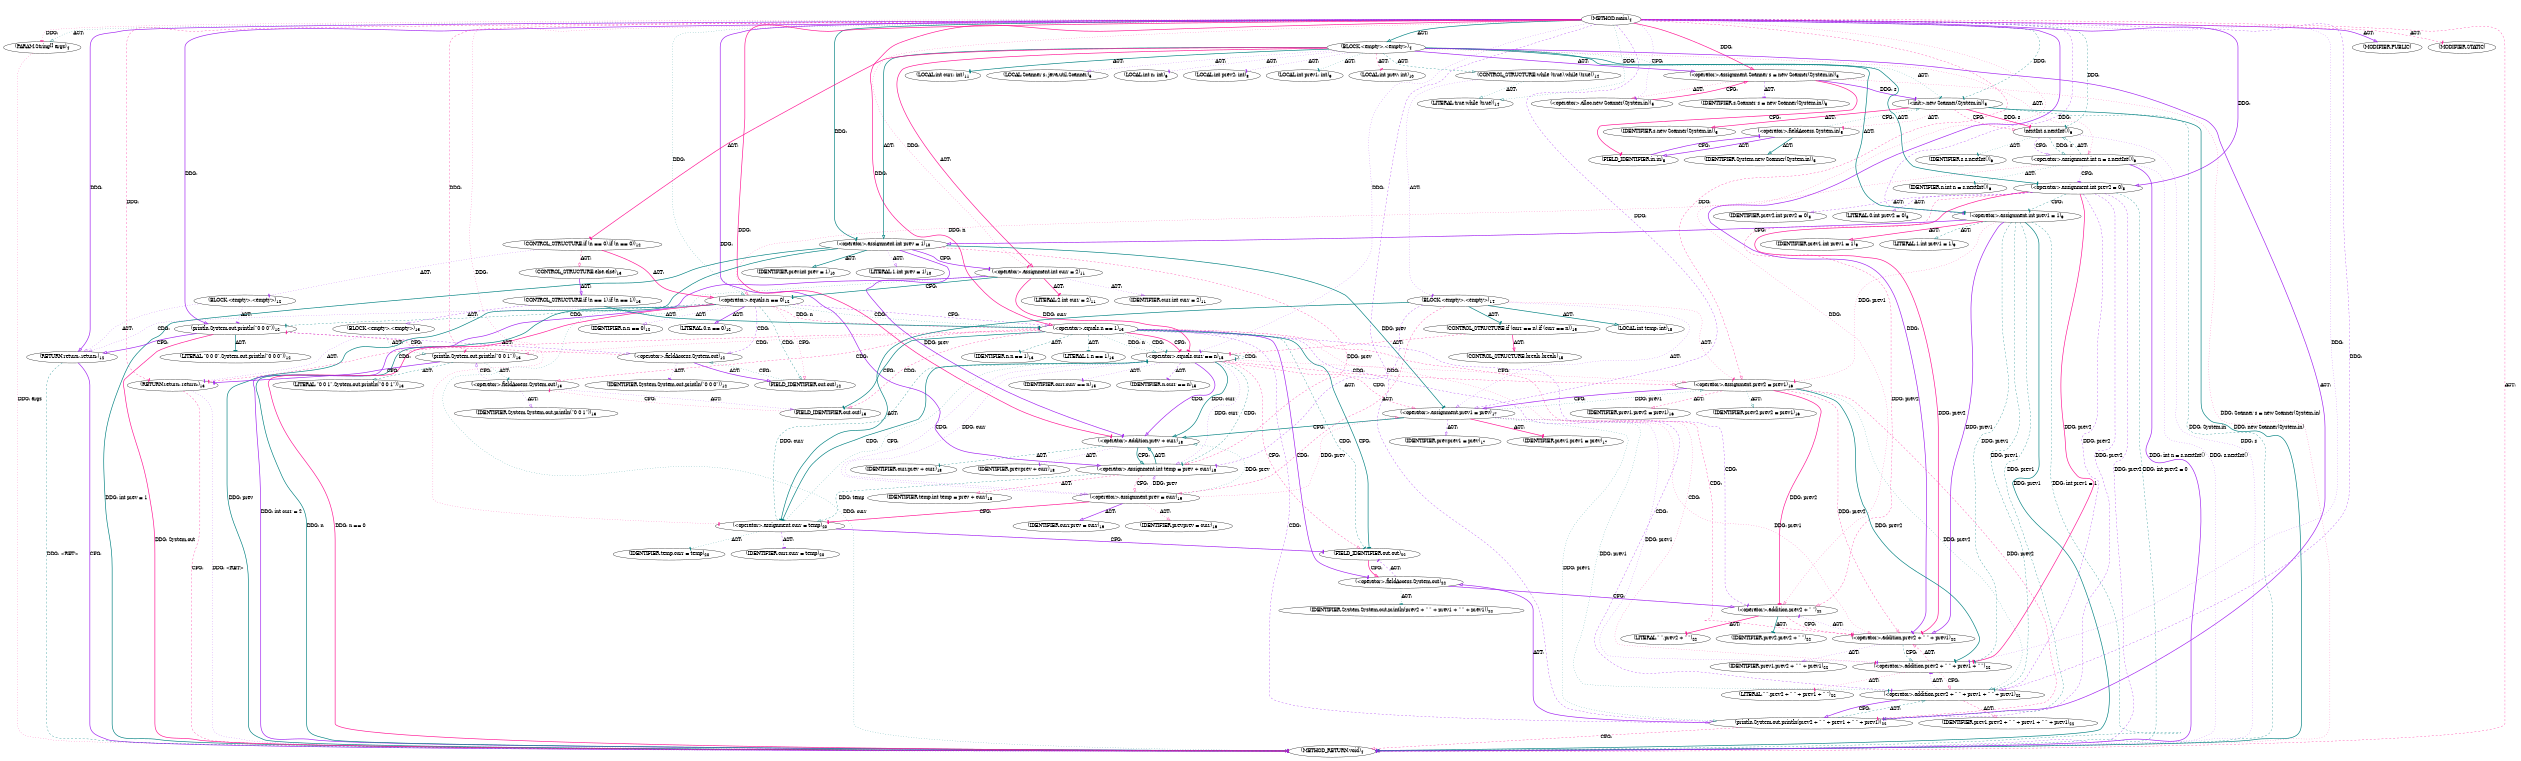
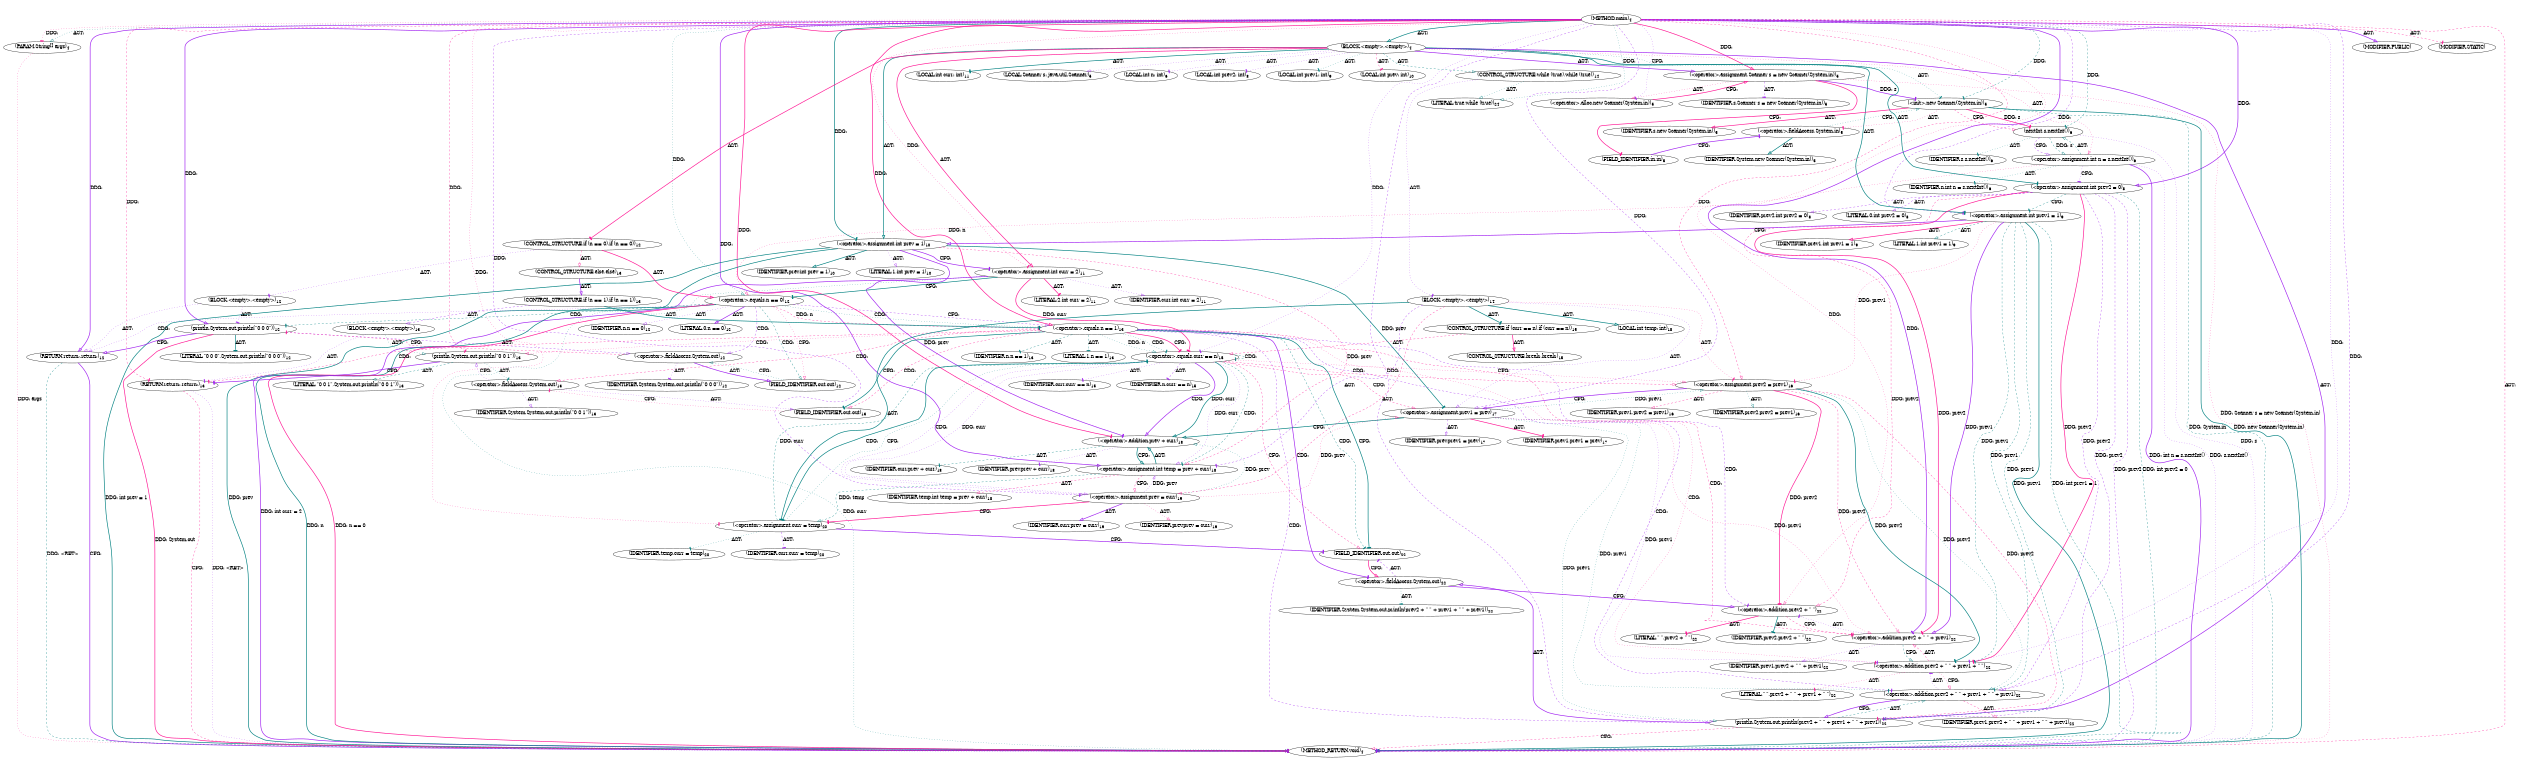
edge "(METHOD,main)" -> "(<operator>.assignment,prev = curr)": added, label "DDG:"
node "(LITERAL,true,while (true))": text "14" -> "24"
edge "(<operator>.fieldAccess,System.in)" -> "(FIELD_IDENTIFIER,in,in)": removed, label "AST:"
edge "(CONTROL_STRUCTURE,if (curr == n),if (curr == n))" -> "(<operator>.equals,curr == n)": arrowhead tee -> onormal
